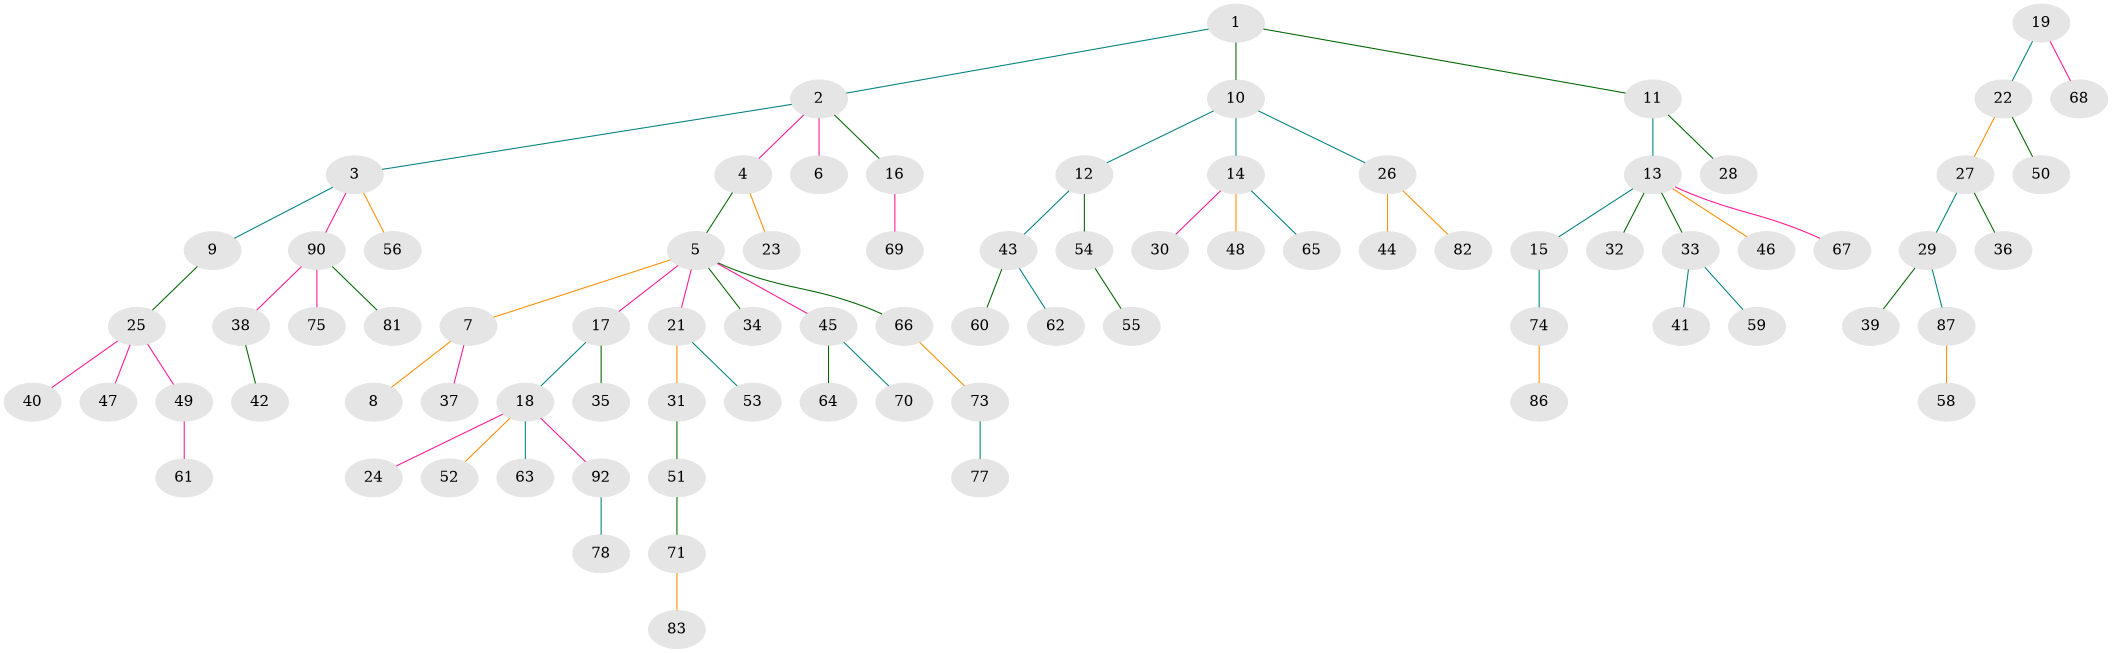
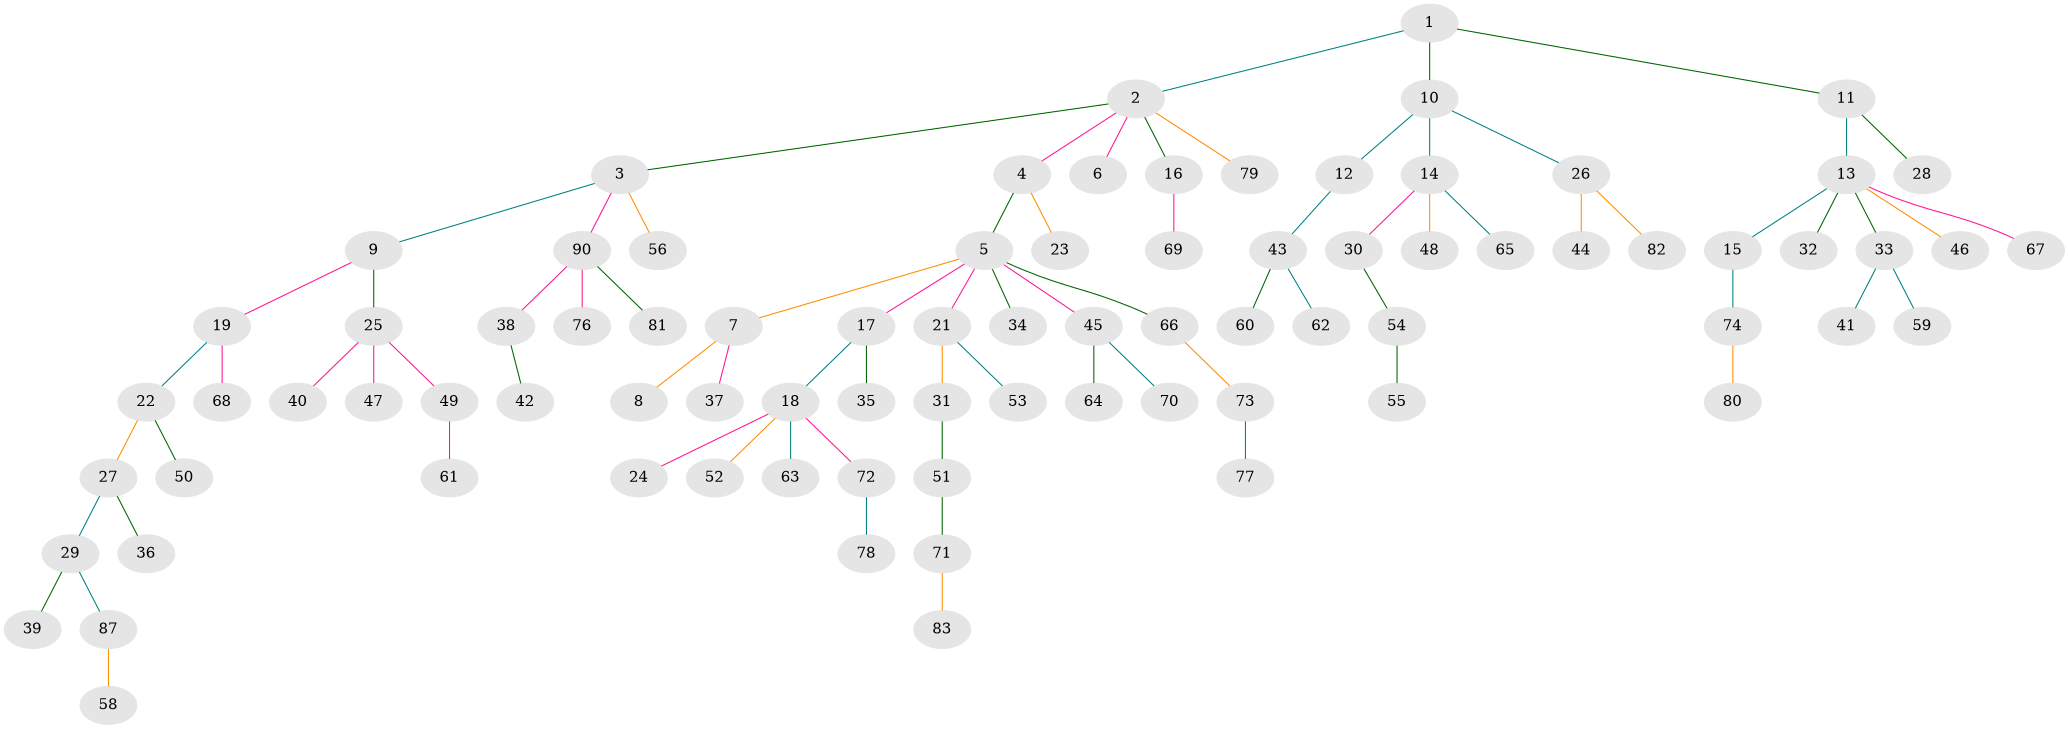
edge "2" -- "3": color teal -> darkgreen
node "79": added
edge "12" -- "54": now "30" -- "54"
edge "9" -- "19": added
node "75": label "75" -> "76"
node "86": label "86" -> "80"
node "92": label "92" -> "72"
